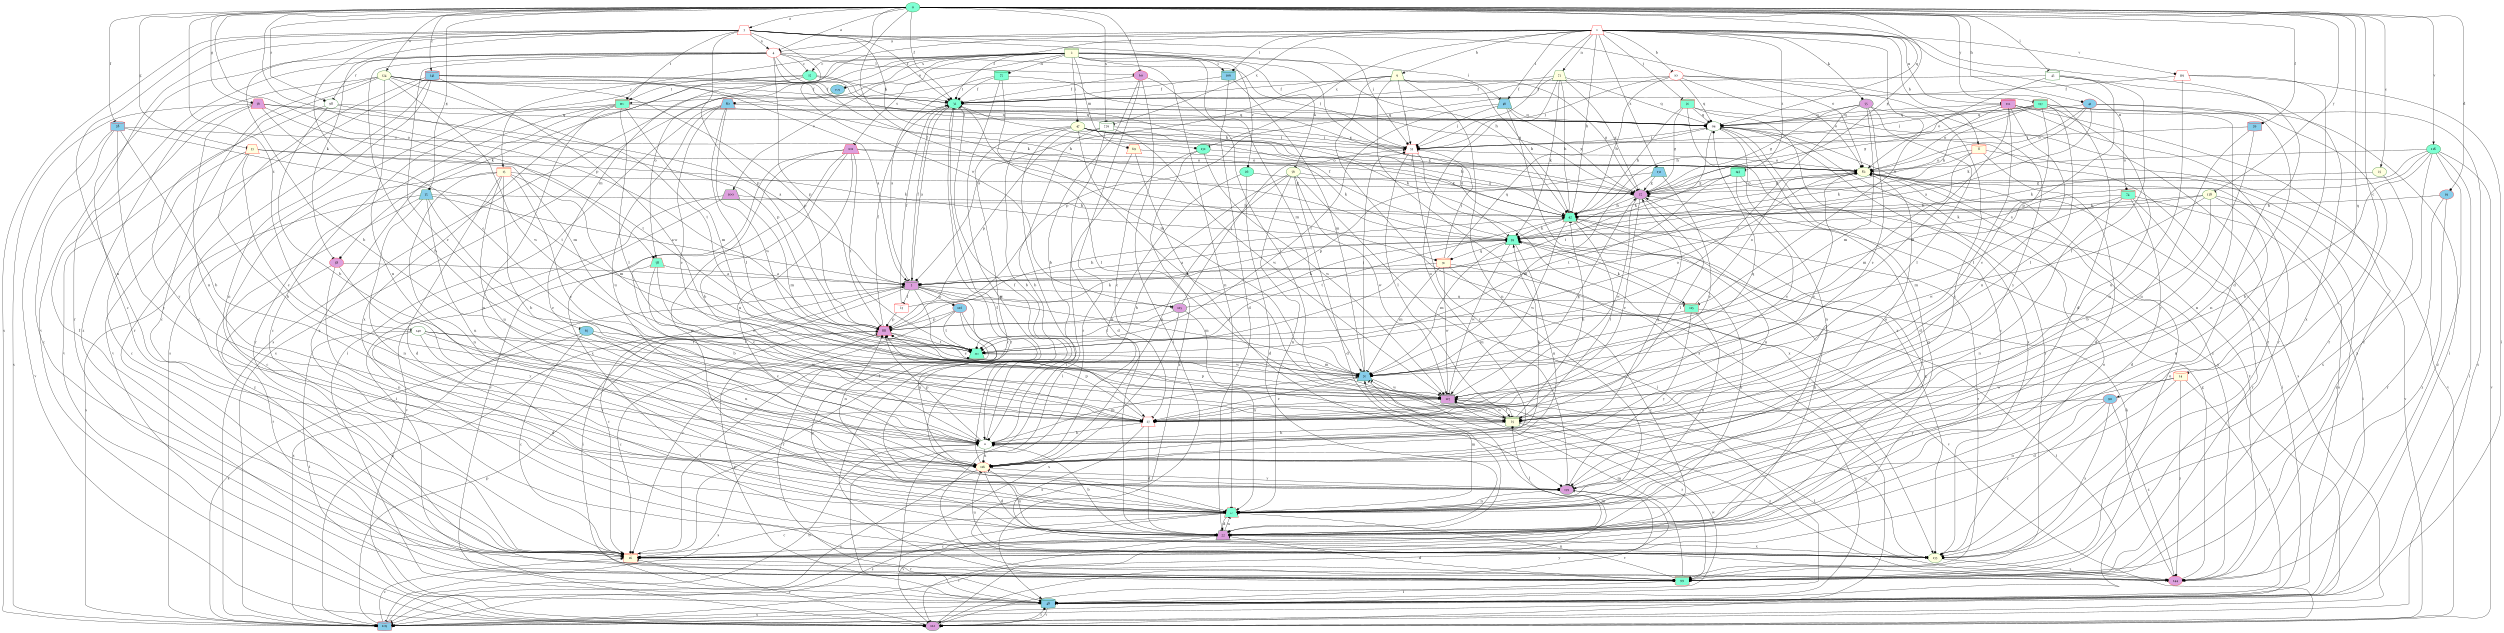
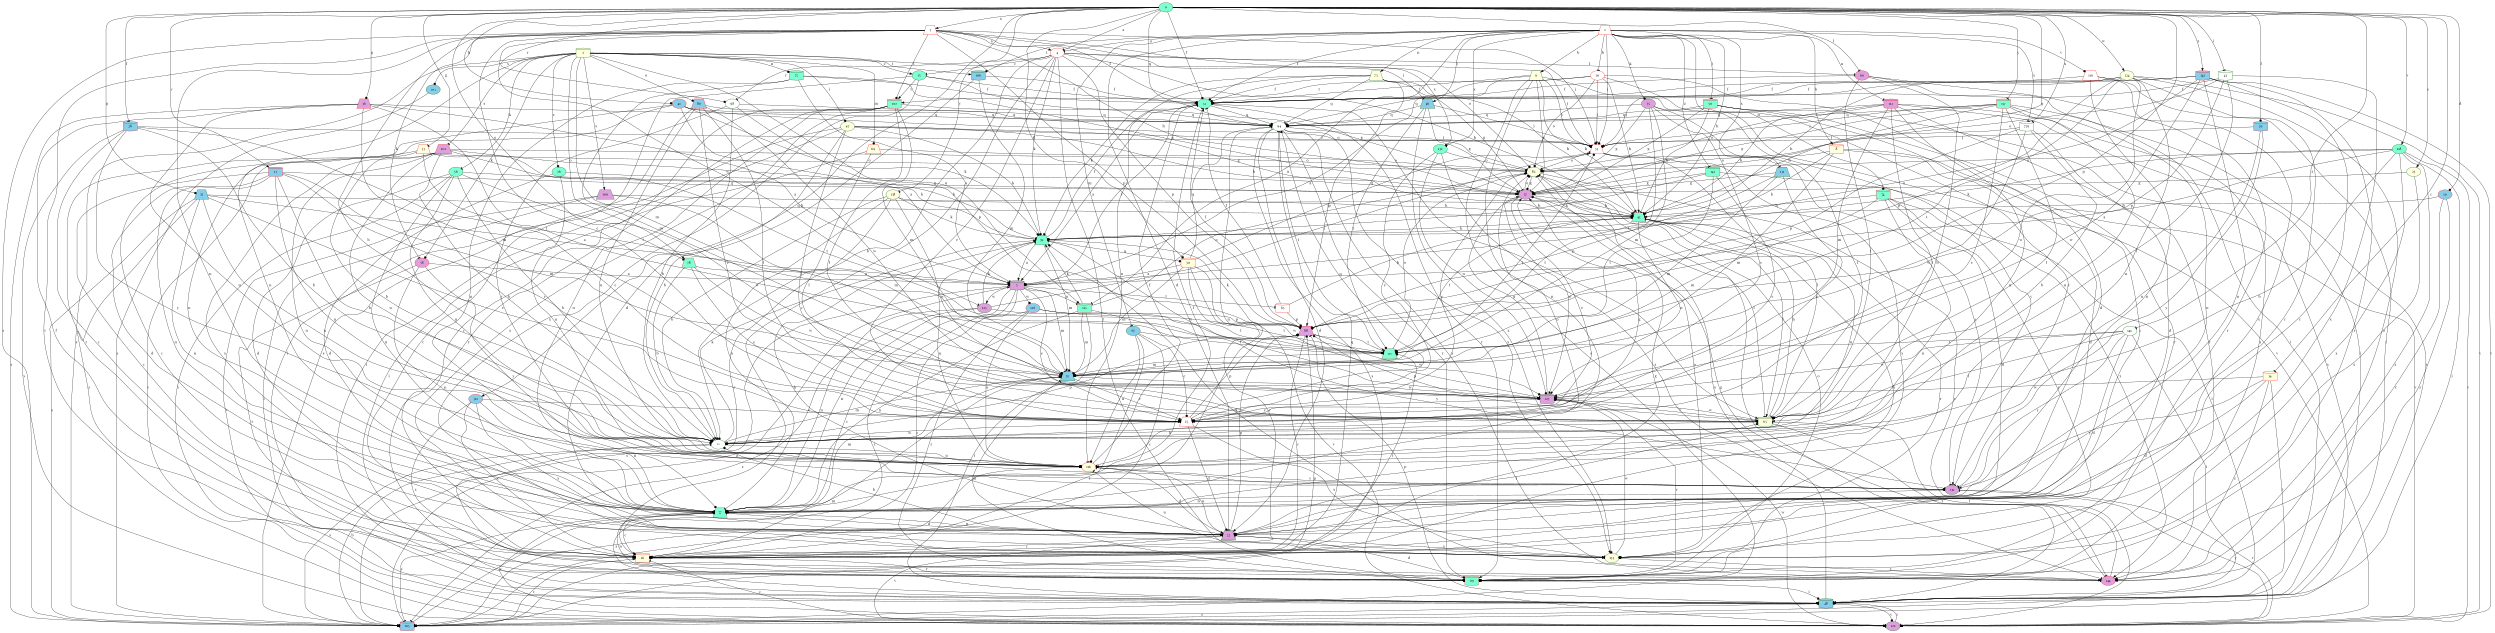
node "13": fillcolor lightyellow -> skyblue
node "56": fillcolor lightyellow -> aquamarine
edge "69" -> "139": now "69" -> "65"
